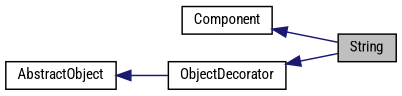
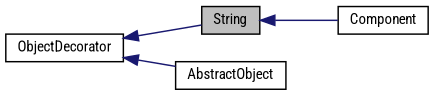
edge "String" -> "Component": reversed
edge "ObjectDecorator" -> "AbstractObject": reversed
